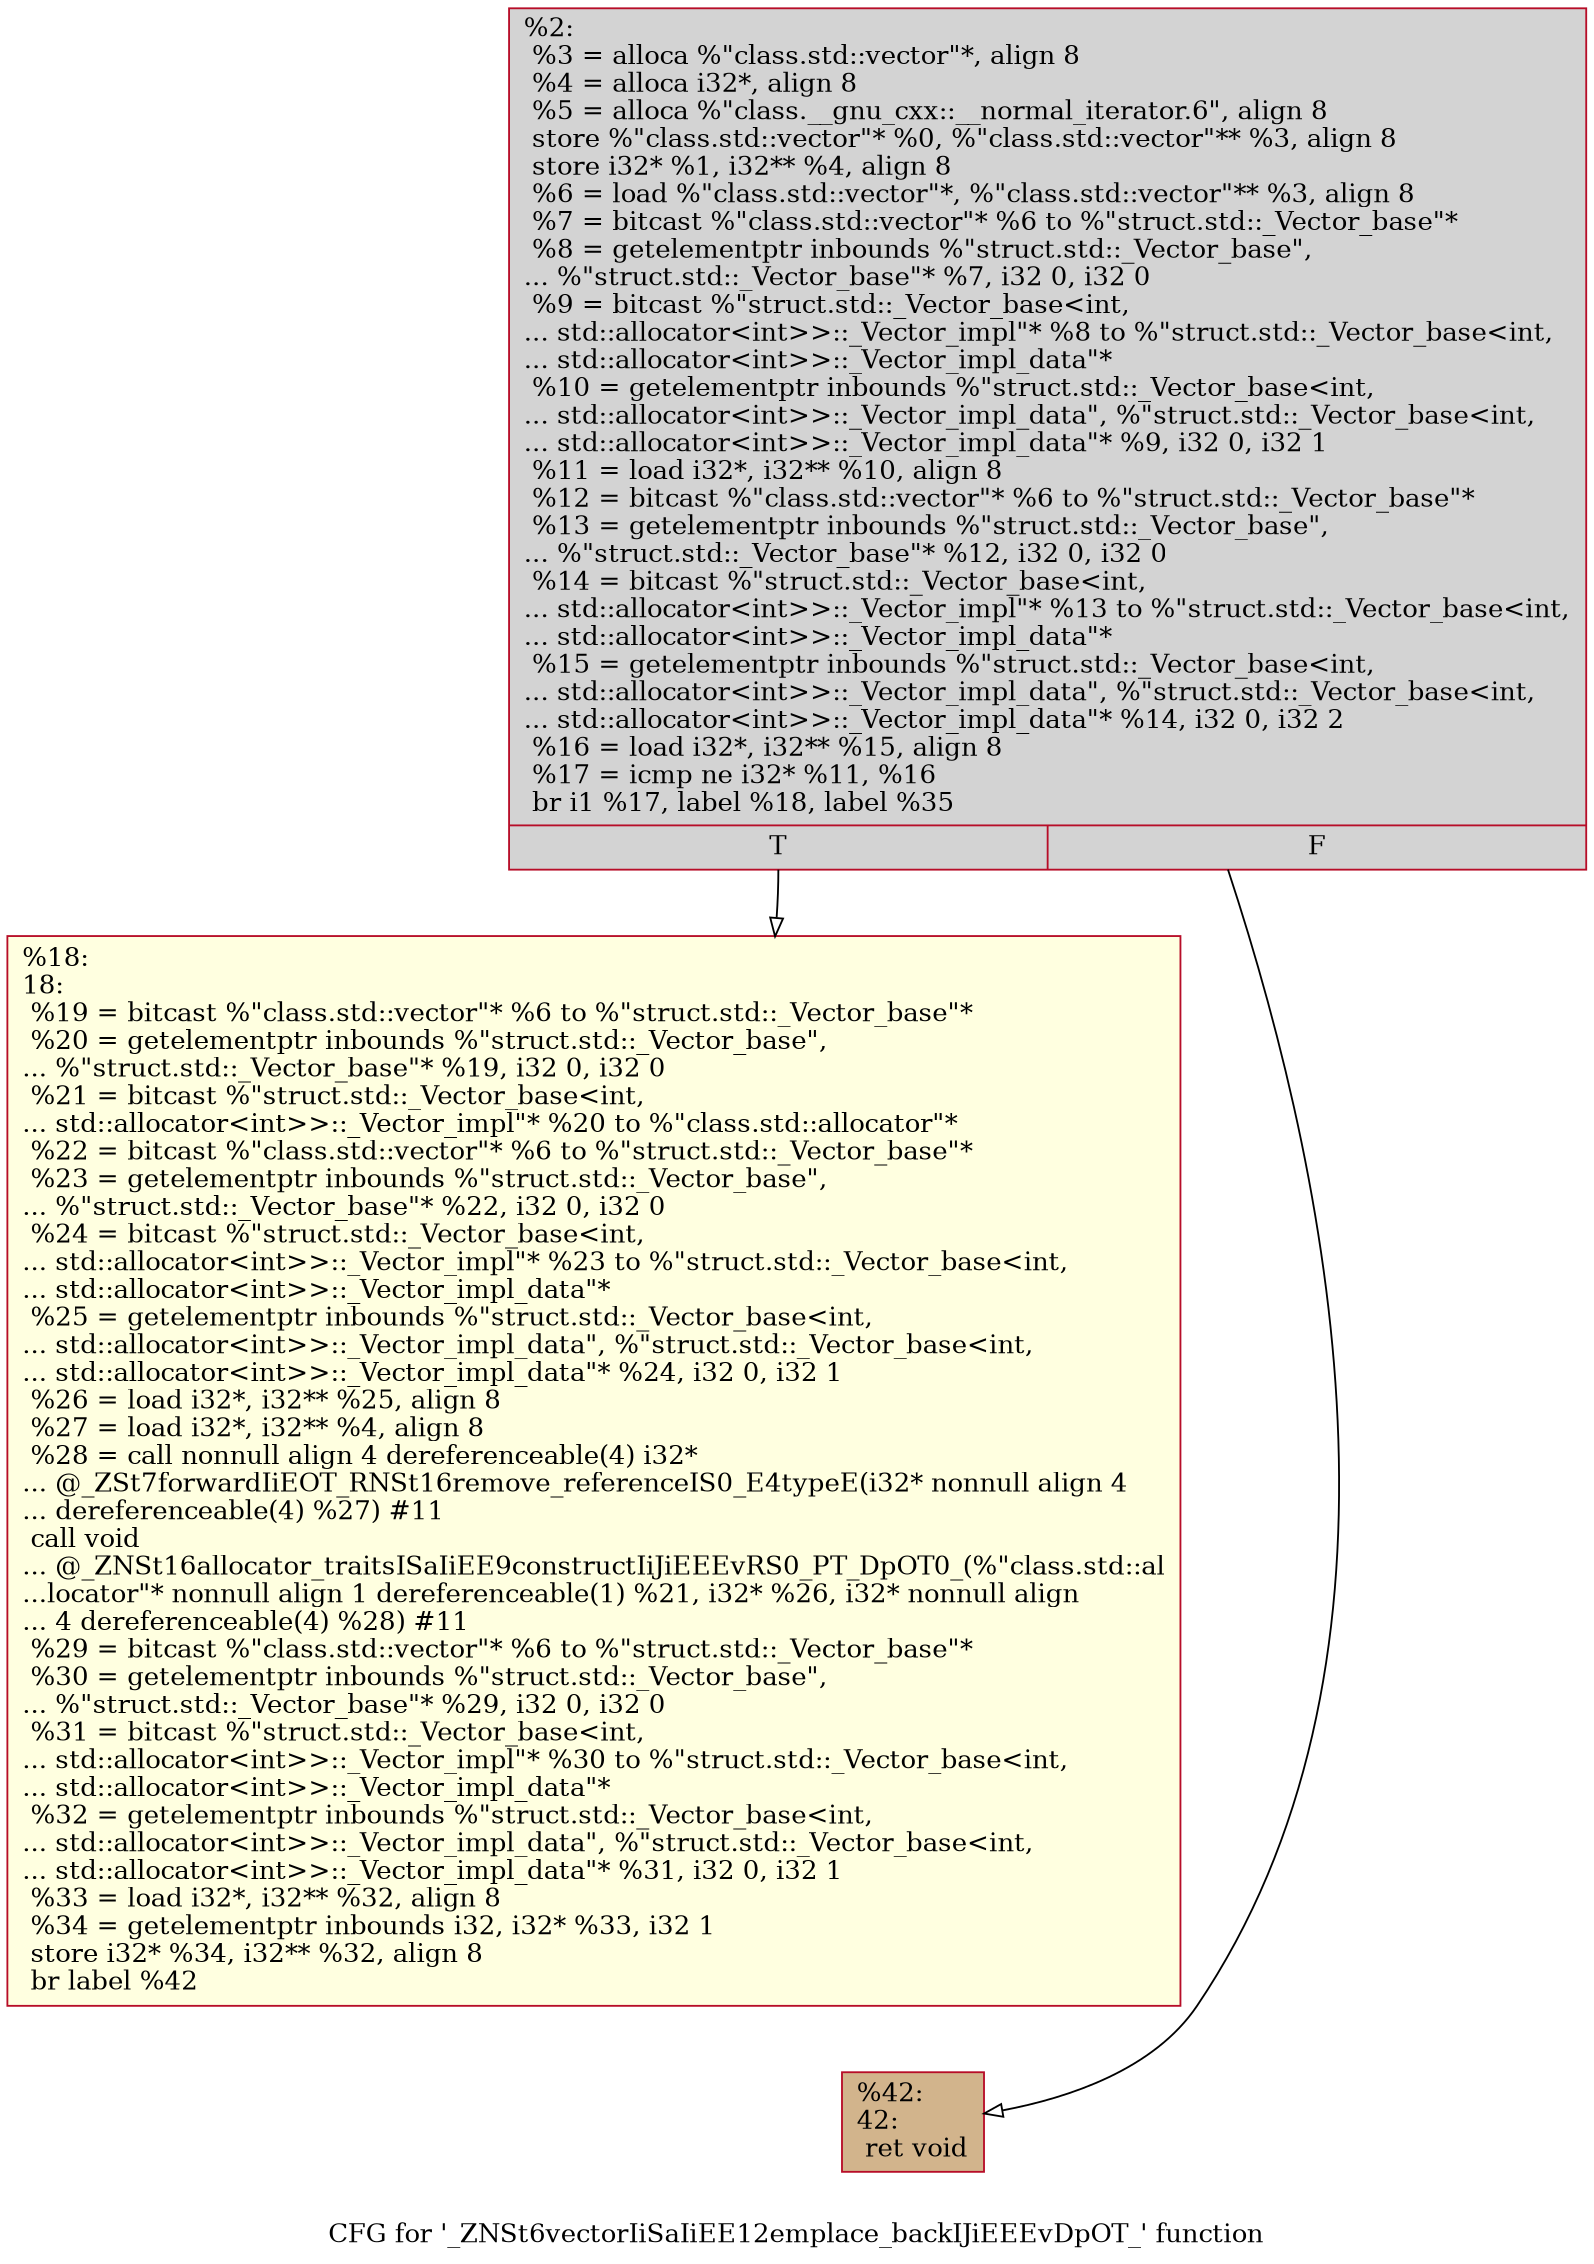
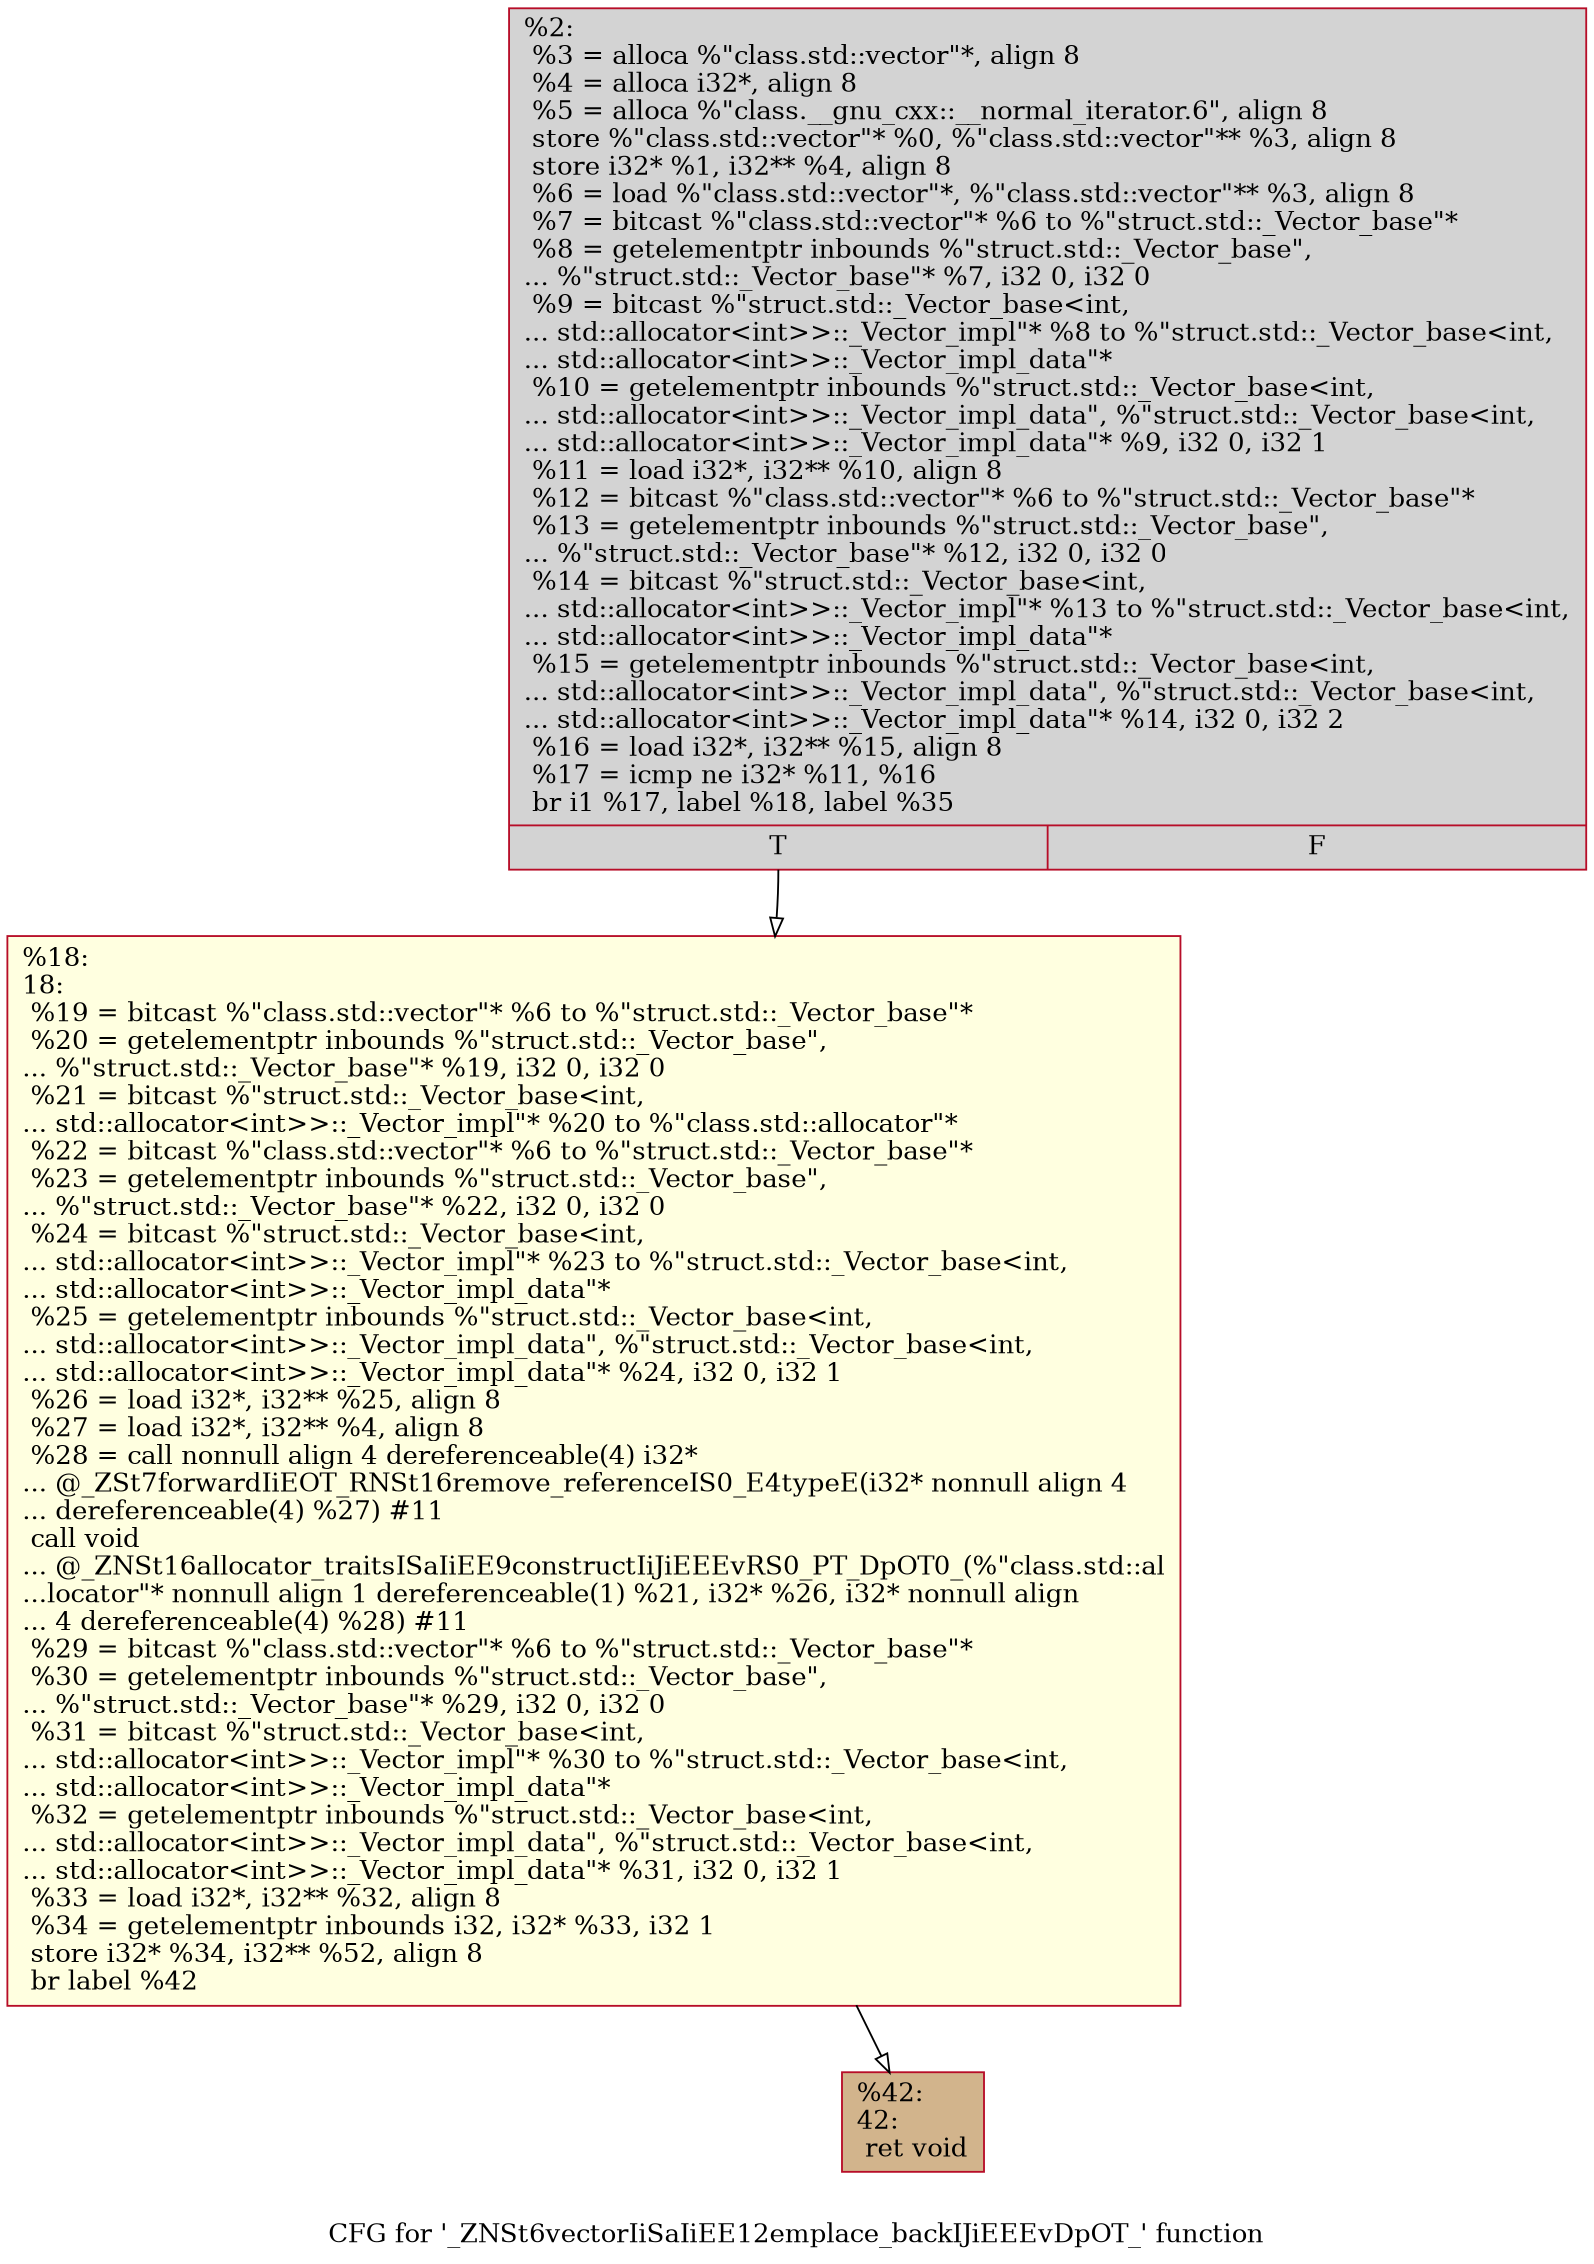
edge "%2:" -> "%42:": now "%18:" -> "%42:"
node "%18:": text "store i32* %34, i32** %32, align 8" -> "store i32* %34, i32** %52, align 8"
